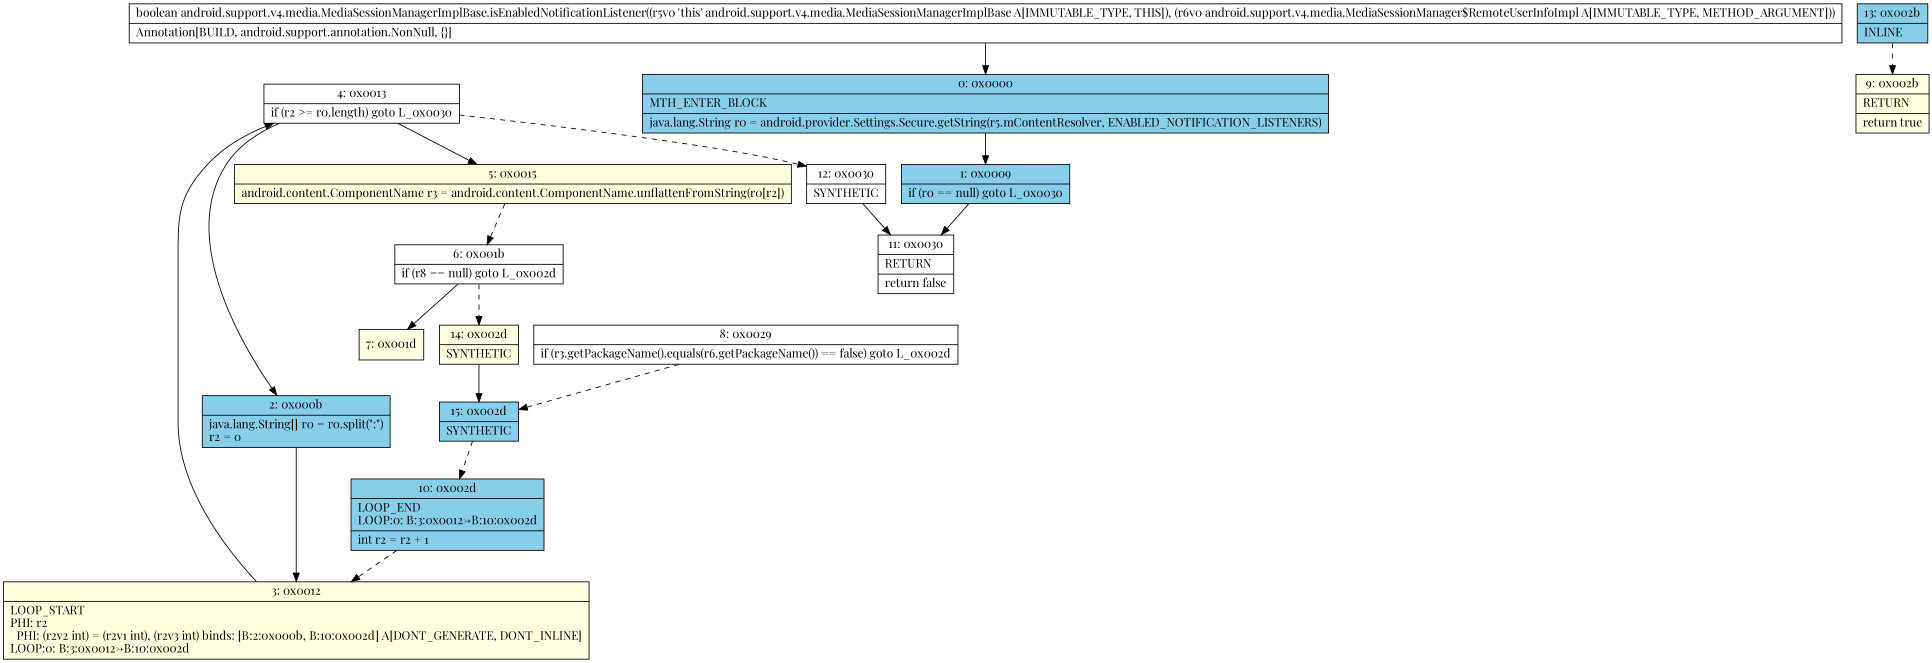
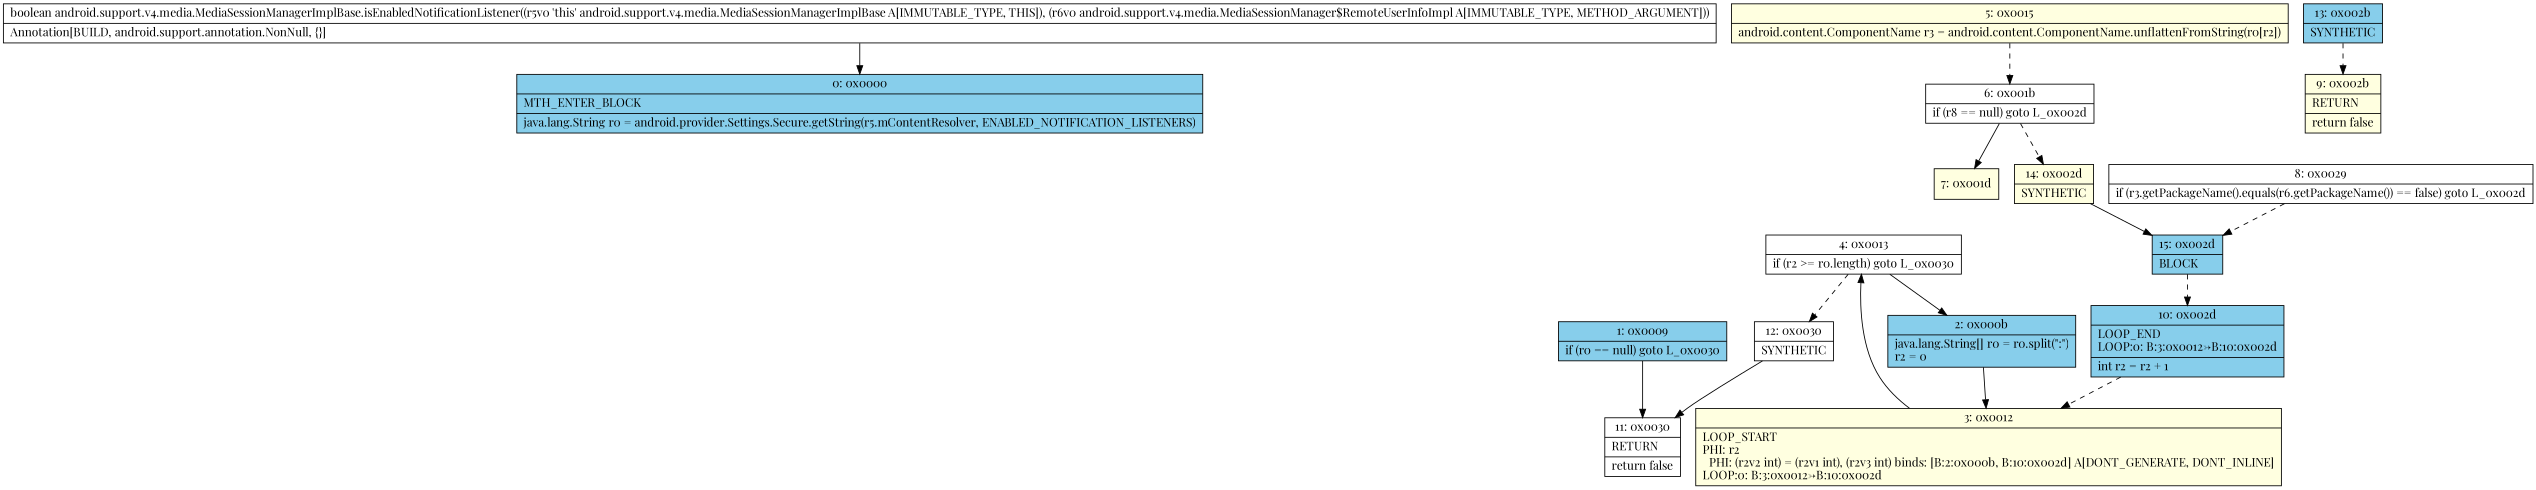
node "13: 0x002b": text "INLINE" -> "SYNTHETIC"
node "9: 0x002b": text "return true" -> "return false"
edge "4: 0x0013" -> "5: 0x0015": removed
edge "0: 0x0000" -> "1: 0x0009": removed
node "15: 0x002d": text "SYNTHETIC" -> "BLOCK"
